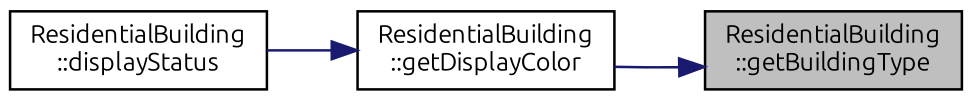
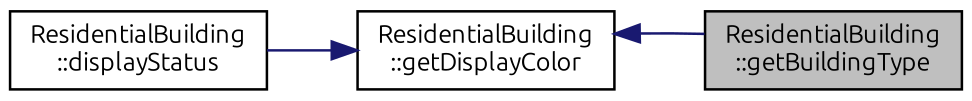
edge "ResidentialBuilding ::getDisplayColor" -> "ResidentialBuilding ::getBuildingType": reversed
